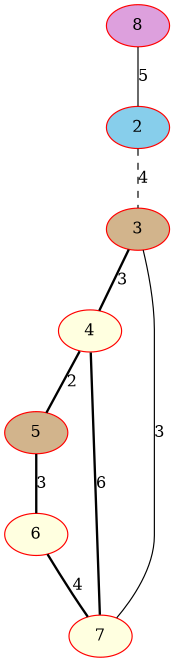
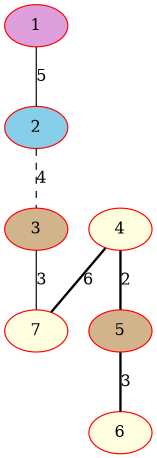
node "8": label "8" -> "1"
edge "3" -- "4": removed, label "3"
edge "6" -- "7": removed, label "4"
